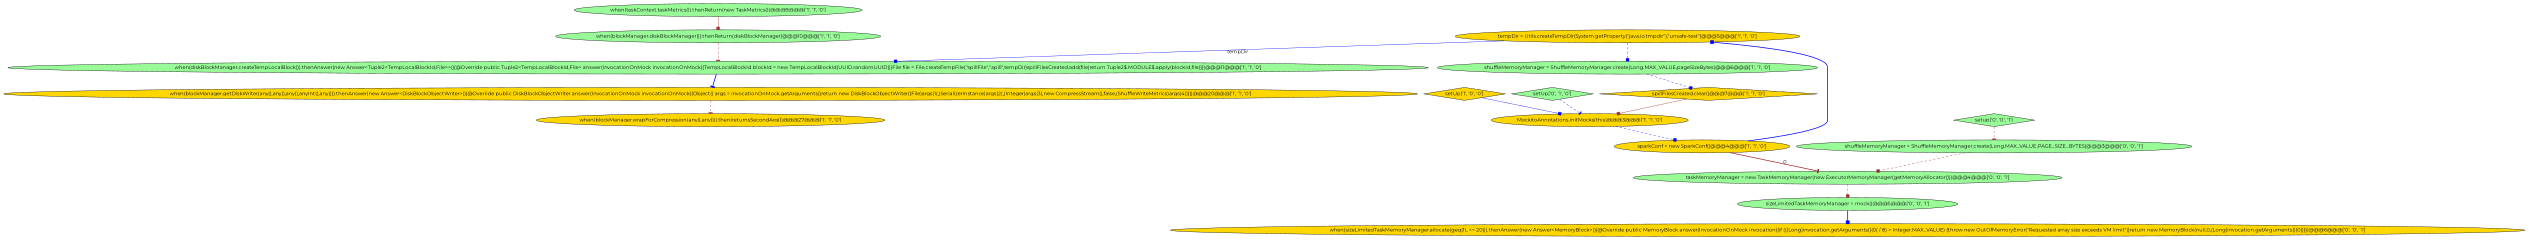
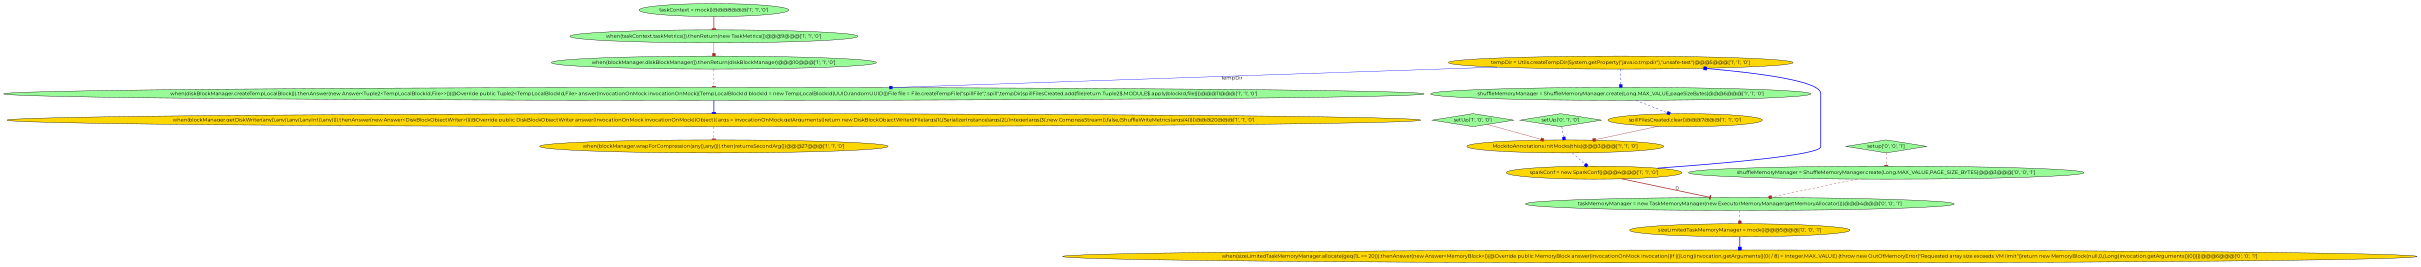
node "taskContext = mock()@@@8@@@['1', '1', '0']": added
node "setUp['1', '0', '0']": fillcolor gold -> palegreen
node "spillFilesCreated.clear()@@@7@@@['1', '1', '0']": shape diamond -> ellipse
edge "setUp['1', '0', '0']" -> "MockitoAnnotations.initMocks(this)@@@3@@@['1', '1', '0']": color blue -> brown
edge "setUp['0', '1', '0']" -> "MockitoAnnotations.initMocks(this)@@@3@@@['1', '1', '0']": arrowhead tee -> box
node "sizeLimitedTaskMemoryManager = mock()@@@5@@@['0', '0', '1']": fillcolor palegreen -> gold
